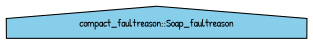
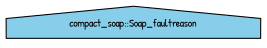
node "compact_faultreason::Soap_faultreason": label "compact_faultreason::Soap_faultreason" -> "compact_soap::Soap_faultreason"
